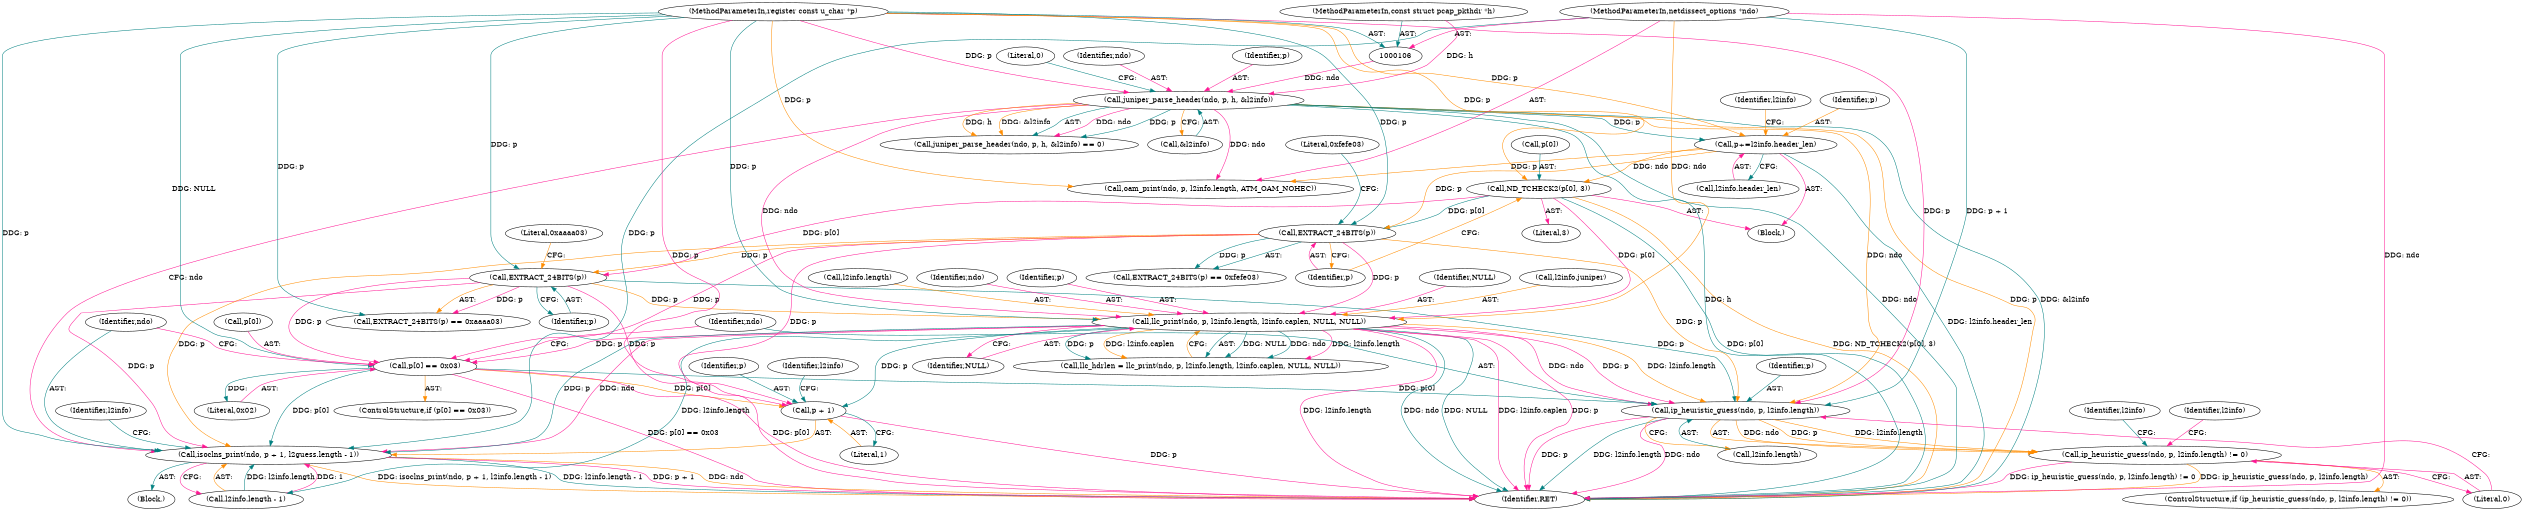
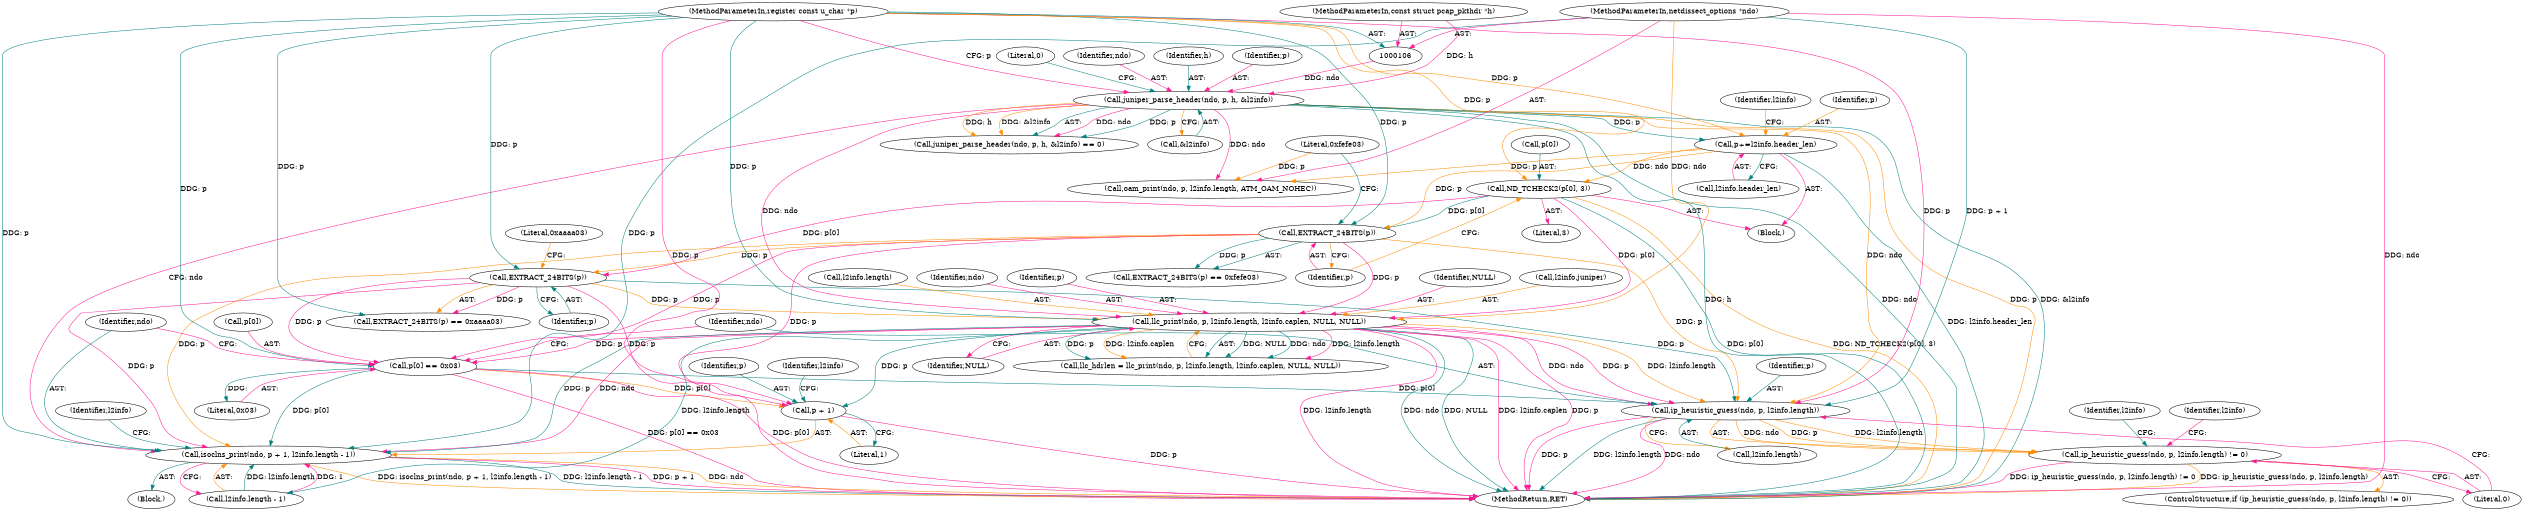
edge "(MethodParameterIn,const struct pcap_pkthdr *h)" -> "1000106": color teal -> deeppink
edge "(MethodParameterIn,register const u_char *p)" -> "(Call,juniper_parse_header(ndo, p, h, &l2info))": label "DDG: p" -> "CFG: p"
node "(Identifier,h)": added
edge "(MethodParameterIn,register const u_char *p)" -> "(Call,oam_print(ndo, p, l2info.length, ATM_OAM_NOHEC))": now "(Literal,0xfefe03)" -> "(Call,oam_print(ndo, p, l2info.length, ATM_OAM_NOHEC))"
edge "(MethodParameterIn,register const u_char *p)" -> "(Call,p[0] == 0x03)": label "DDG: NULL" -> "DDG: p"
node "(Literal,0x02)": label "(Literal,0x02)" -> "(Literal,0x03)"
node "(ControlStructure,if (p[0] == 0x03))": removed
node "(Call,isoclns_print(ndo, p + 1, l2guess.length - 1))": label "(Call,isoclns_print(ndo, p + 1, l2guess.length - 1))" -> "(Call,isoclns_print(ndo, p + 1, l2info.length - 1))"
node "(Identifier,RET)": label "(Identifier,RET)" -> "(MethodReturn,RET)"
